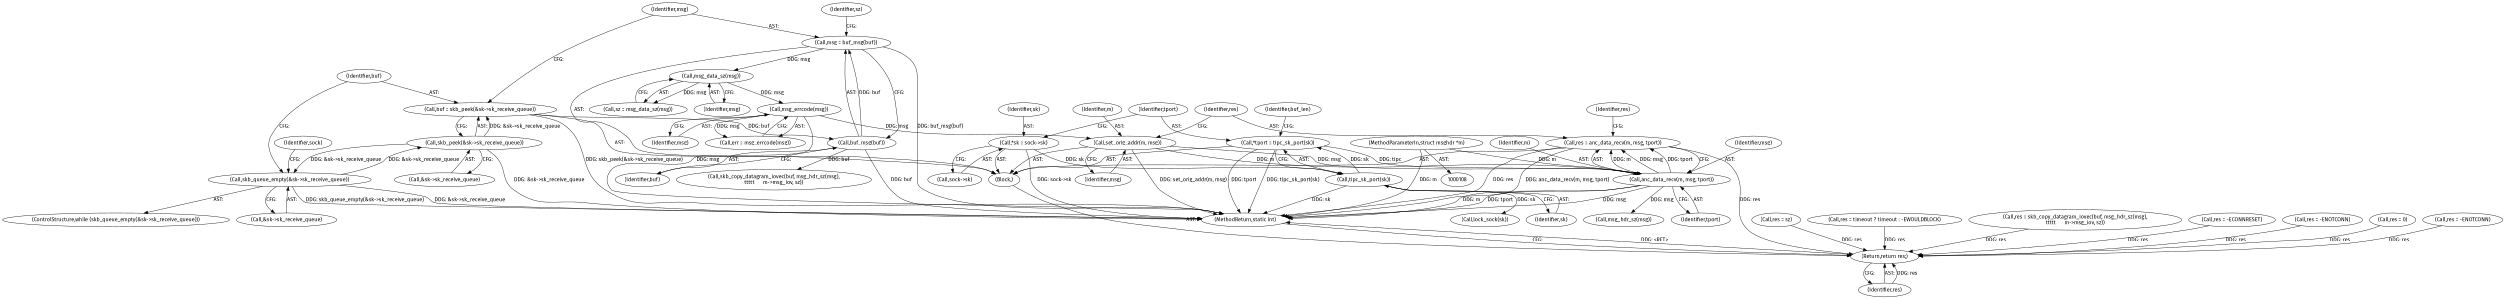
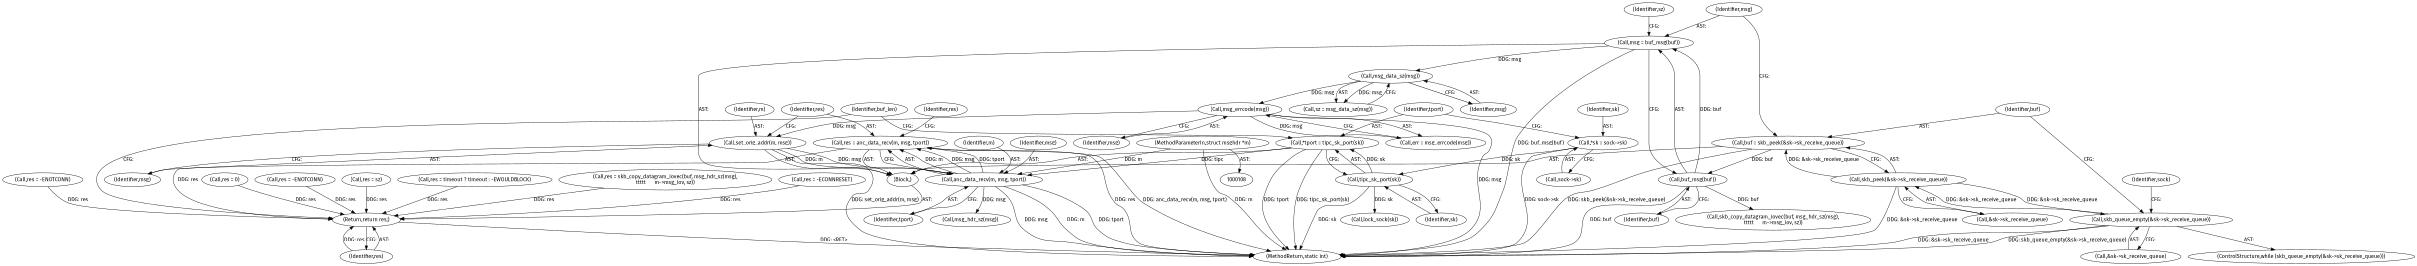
edge "(Call,*sk = sock->sk)" -> "(Block,)": removed, label "AST:"
edge "(MethodReturn,static int)" -> "(Return,return res;)": now "(Identifier,buf_len)" -> "(Return,return res;)"
